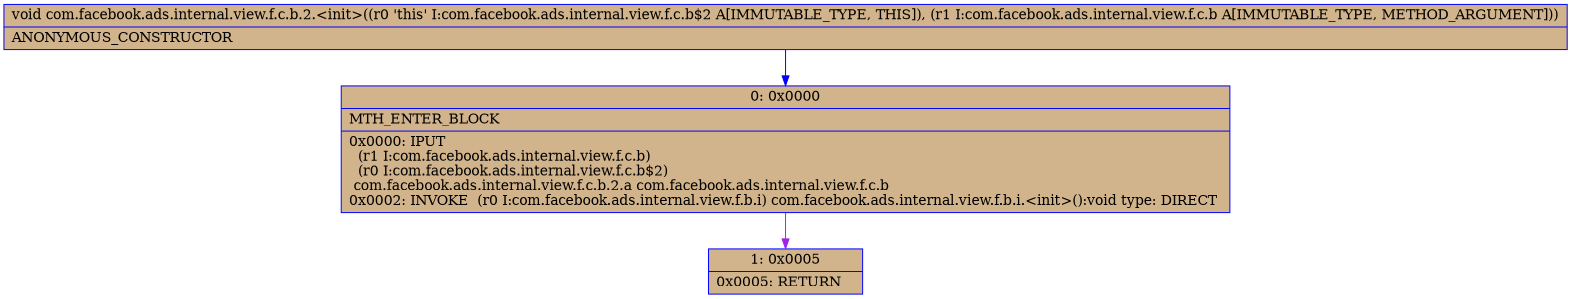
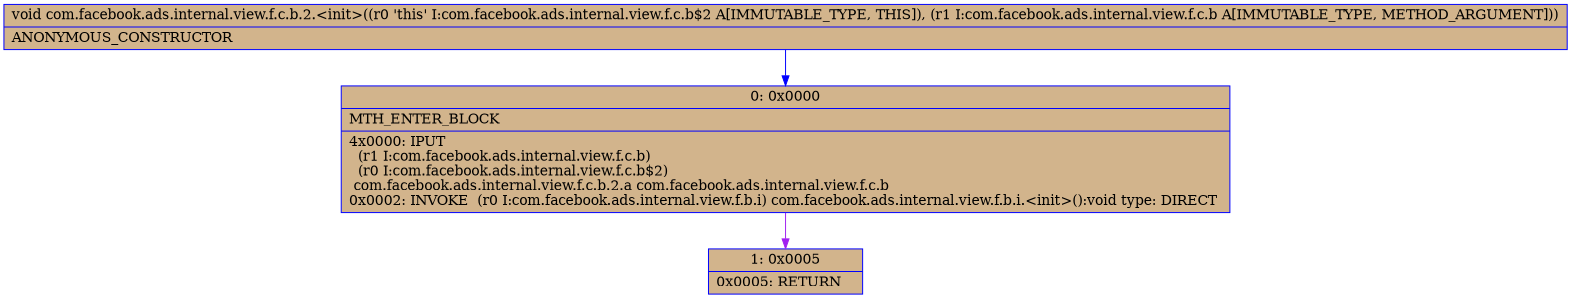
node "0: 0x0000": text "0x0000: IPUT" -> "4x0000: IPUT"
